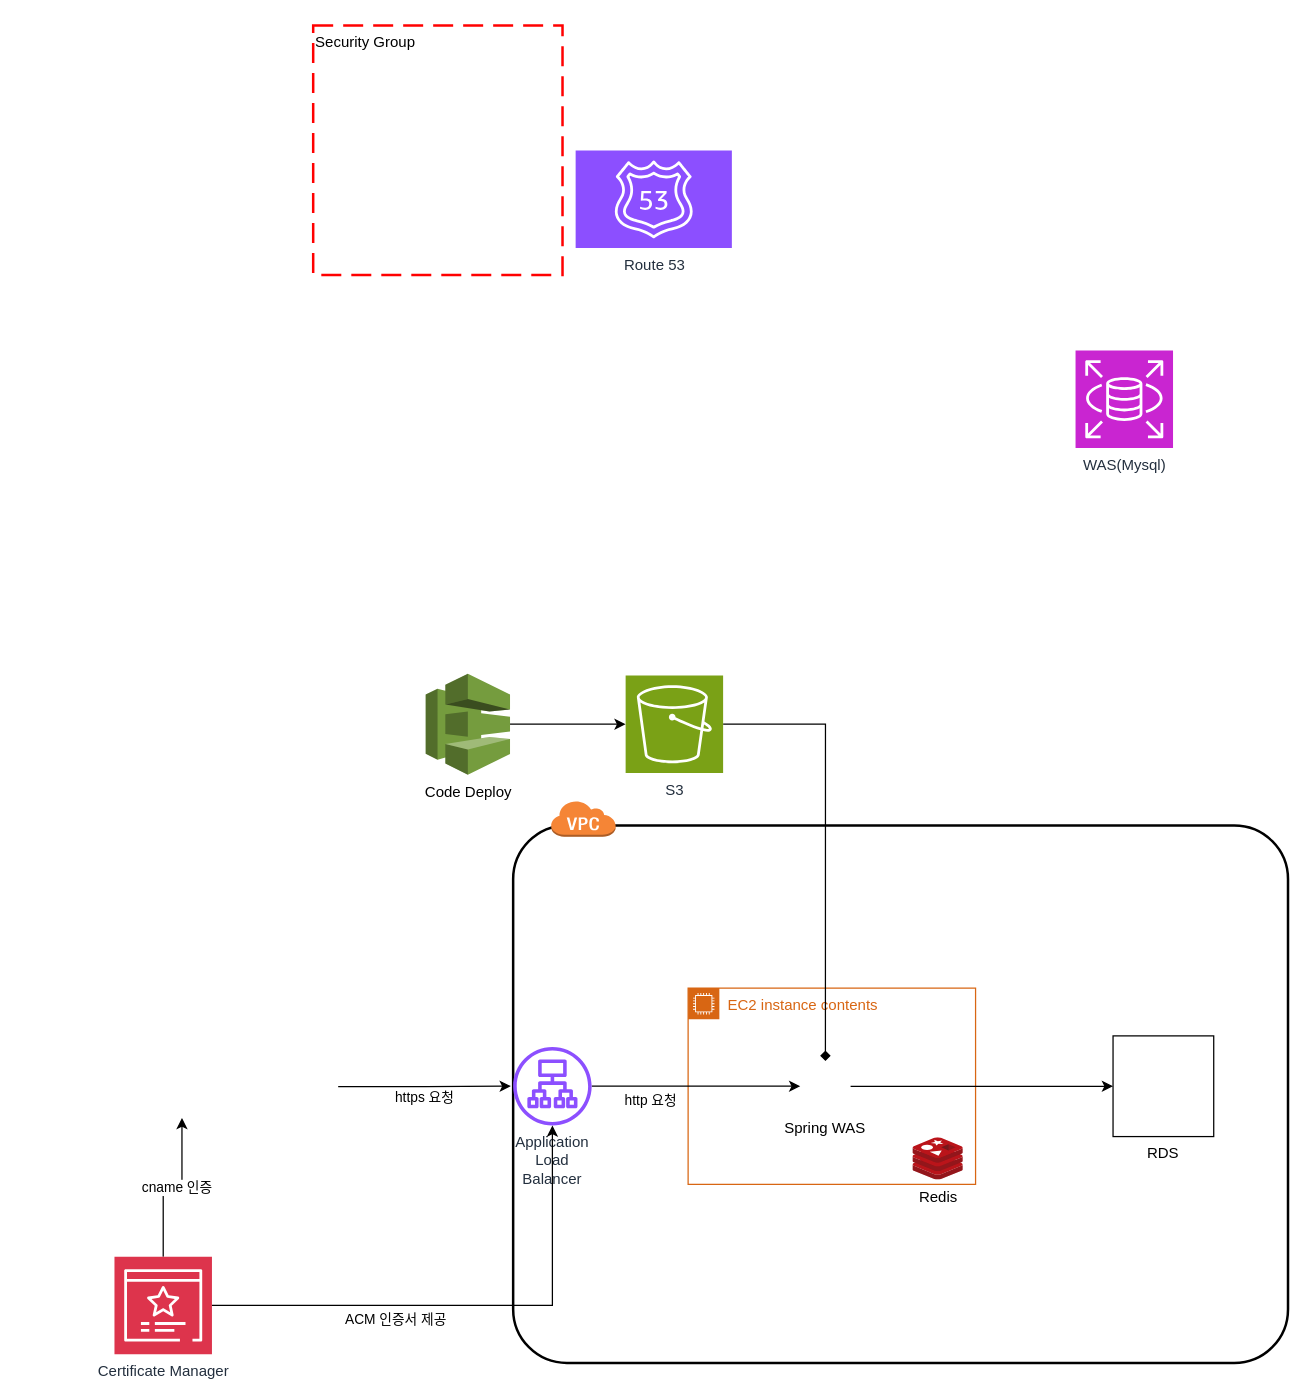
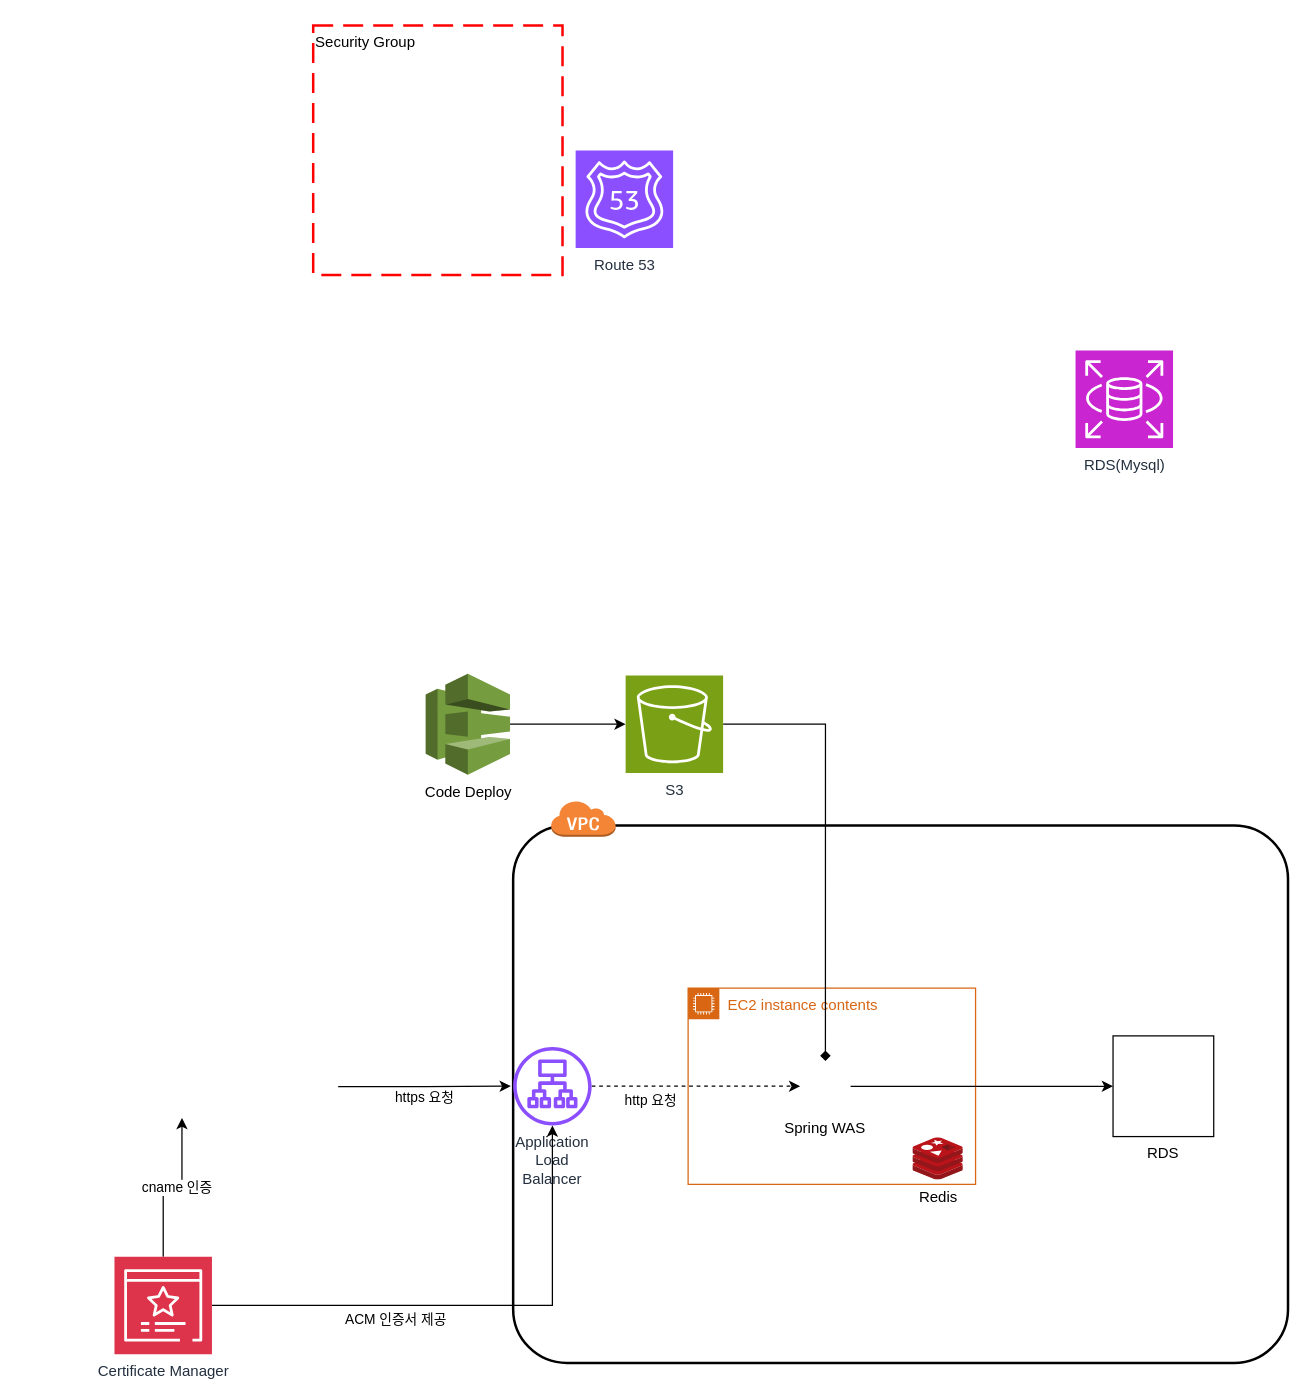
node "Route 53": size 156x98 -> 98x98
node "WAS(Mysql)": label "WAS(Mysql)" -> "RDS(Mysql)"
edge "Application Load Balancer" -> "Spring WAS": style solid -> dashed
